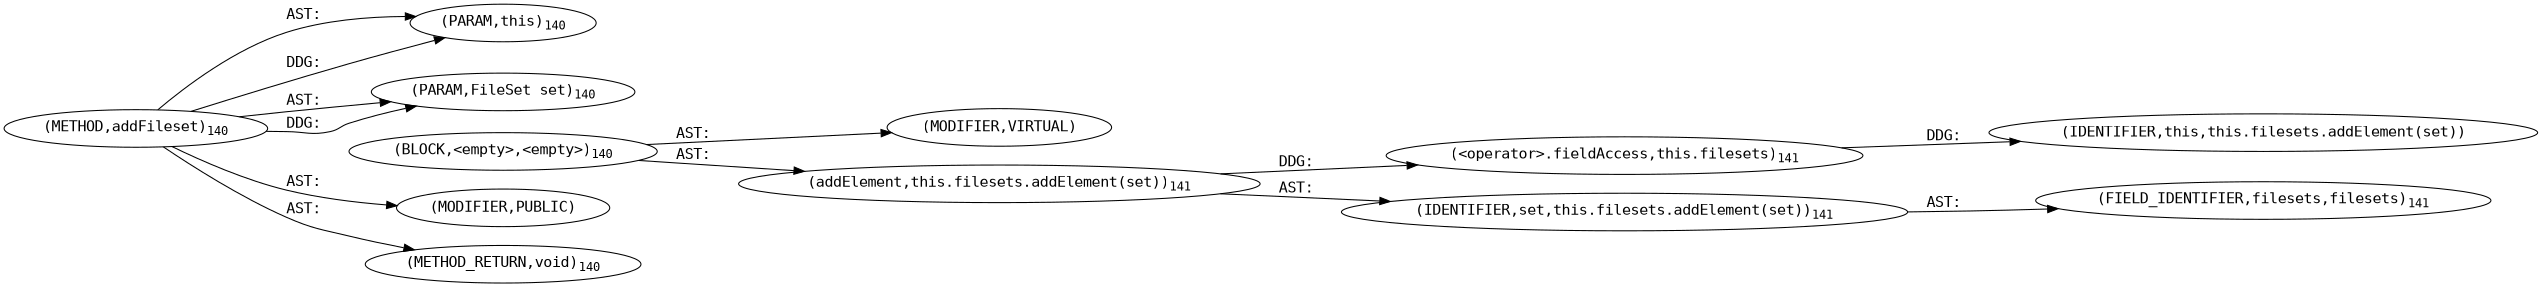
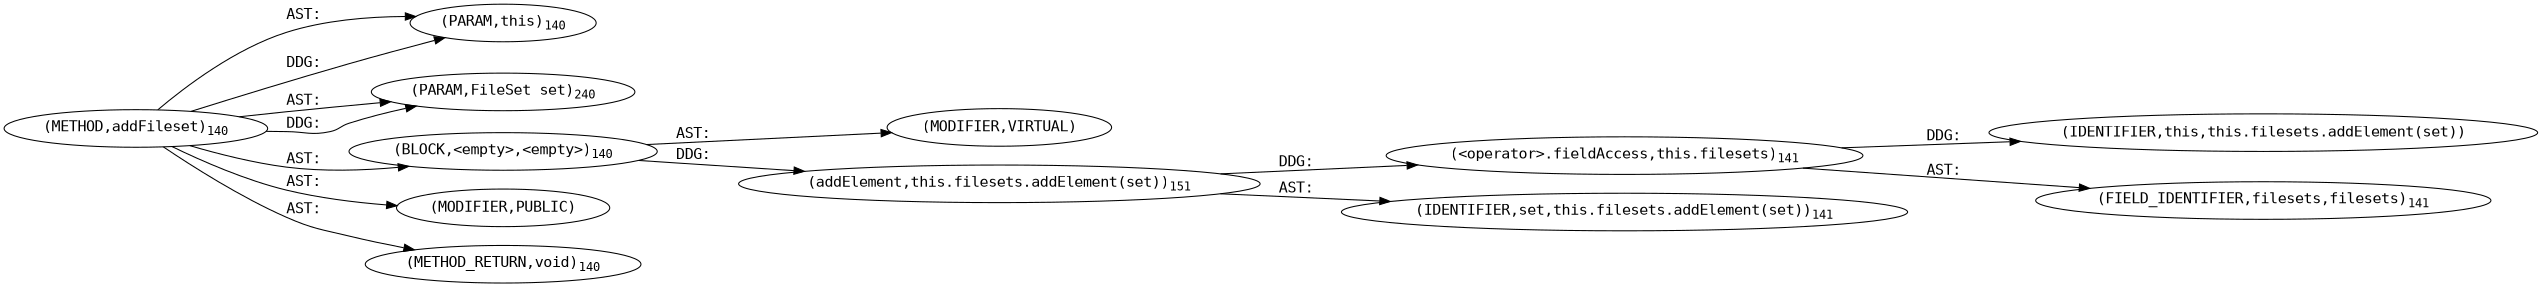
node "(PARAM,FileSet set)": text "140" -> "240"
edge "(BLOCK,<empty>,<empty>)" -> "(addElement,this.filesets.addElement(set))": label "AST: " -> "DDG: "
edge "(METHOD,addFileset)" -> "(BLOCK,<empty>,<empty>)": added, label "AST:"
node "(addElement,this.filesets.addElement(set))": text "141" -> "151"
edge "(IDENTIFIER,set,this.filesets.addElement(set))" -> "(FIELD_IDENTIFIER,filesets,filesets)": now "(<operator>.fieldAccess,this.filesets)" -> "(FIELD_IDENTIFIER,filesets,filesets)"
